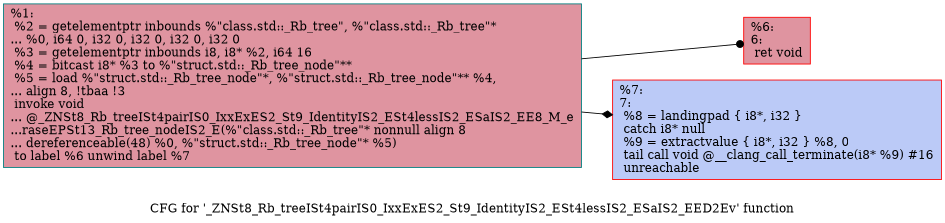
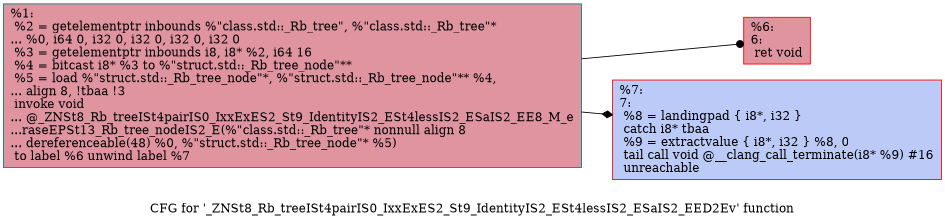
node "%7:": text "catch i8* null" -> "catch i8* tbaa"
